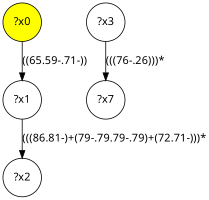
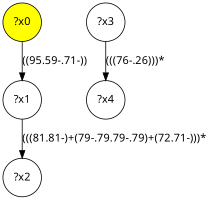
edge "?x0" -> "?x1": label "((65.59-.71-))" -> "((95.59-.71-))"
node "?x7": label "?x7" -> "?x4"
edge "?x1" -> "?x2": label "(((86.81-)+(79-.79.79-.79)+(72.71-)))*" -> "(((81.81-)+(79-.79.79-.79)+(72.71-)))*"
